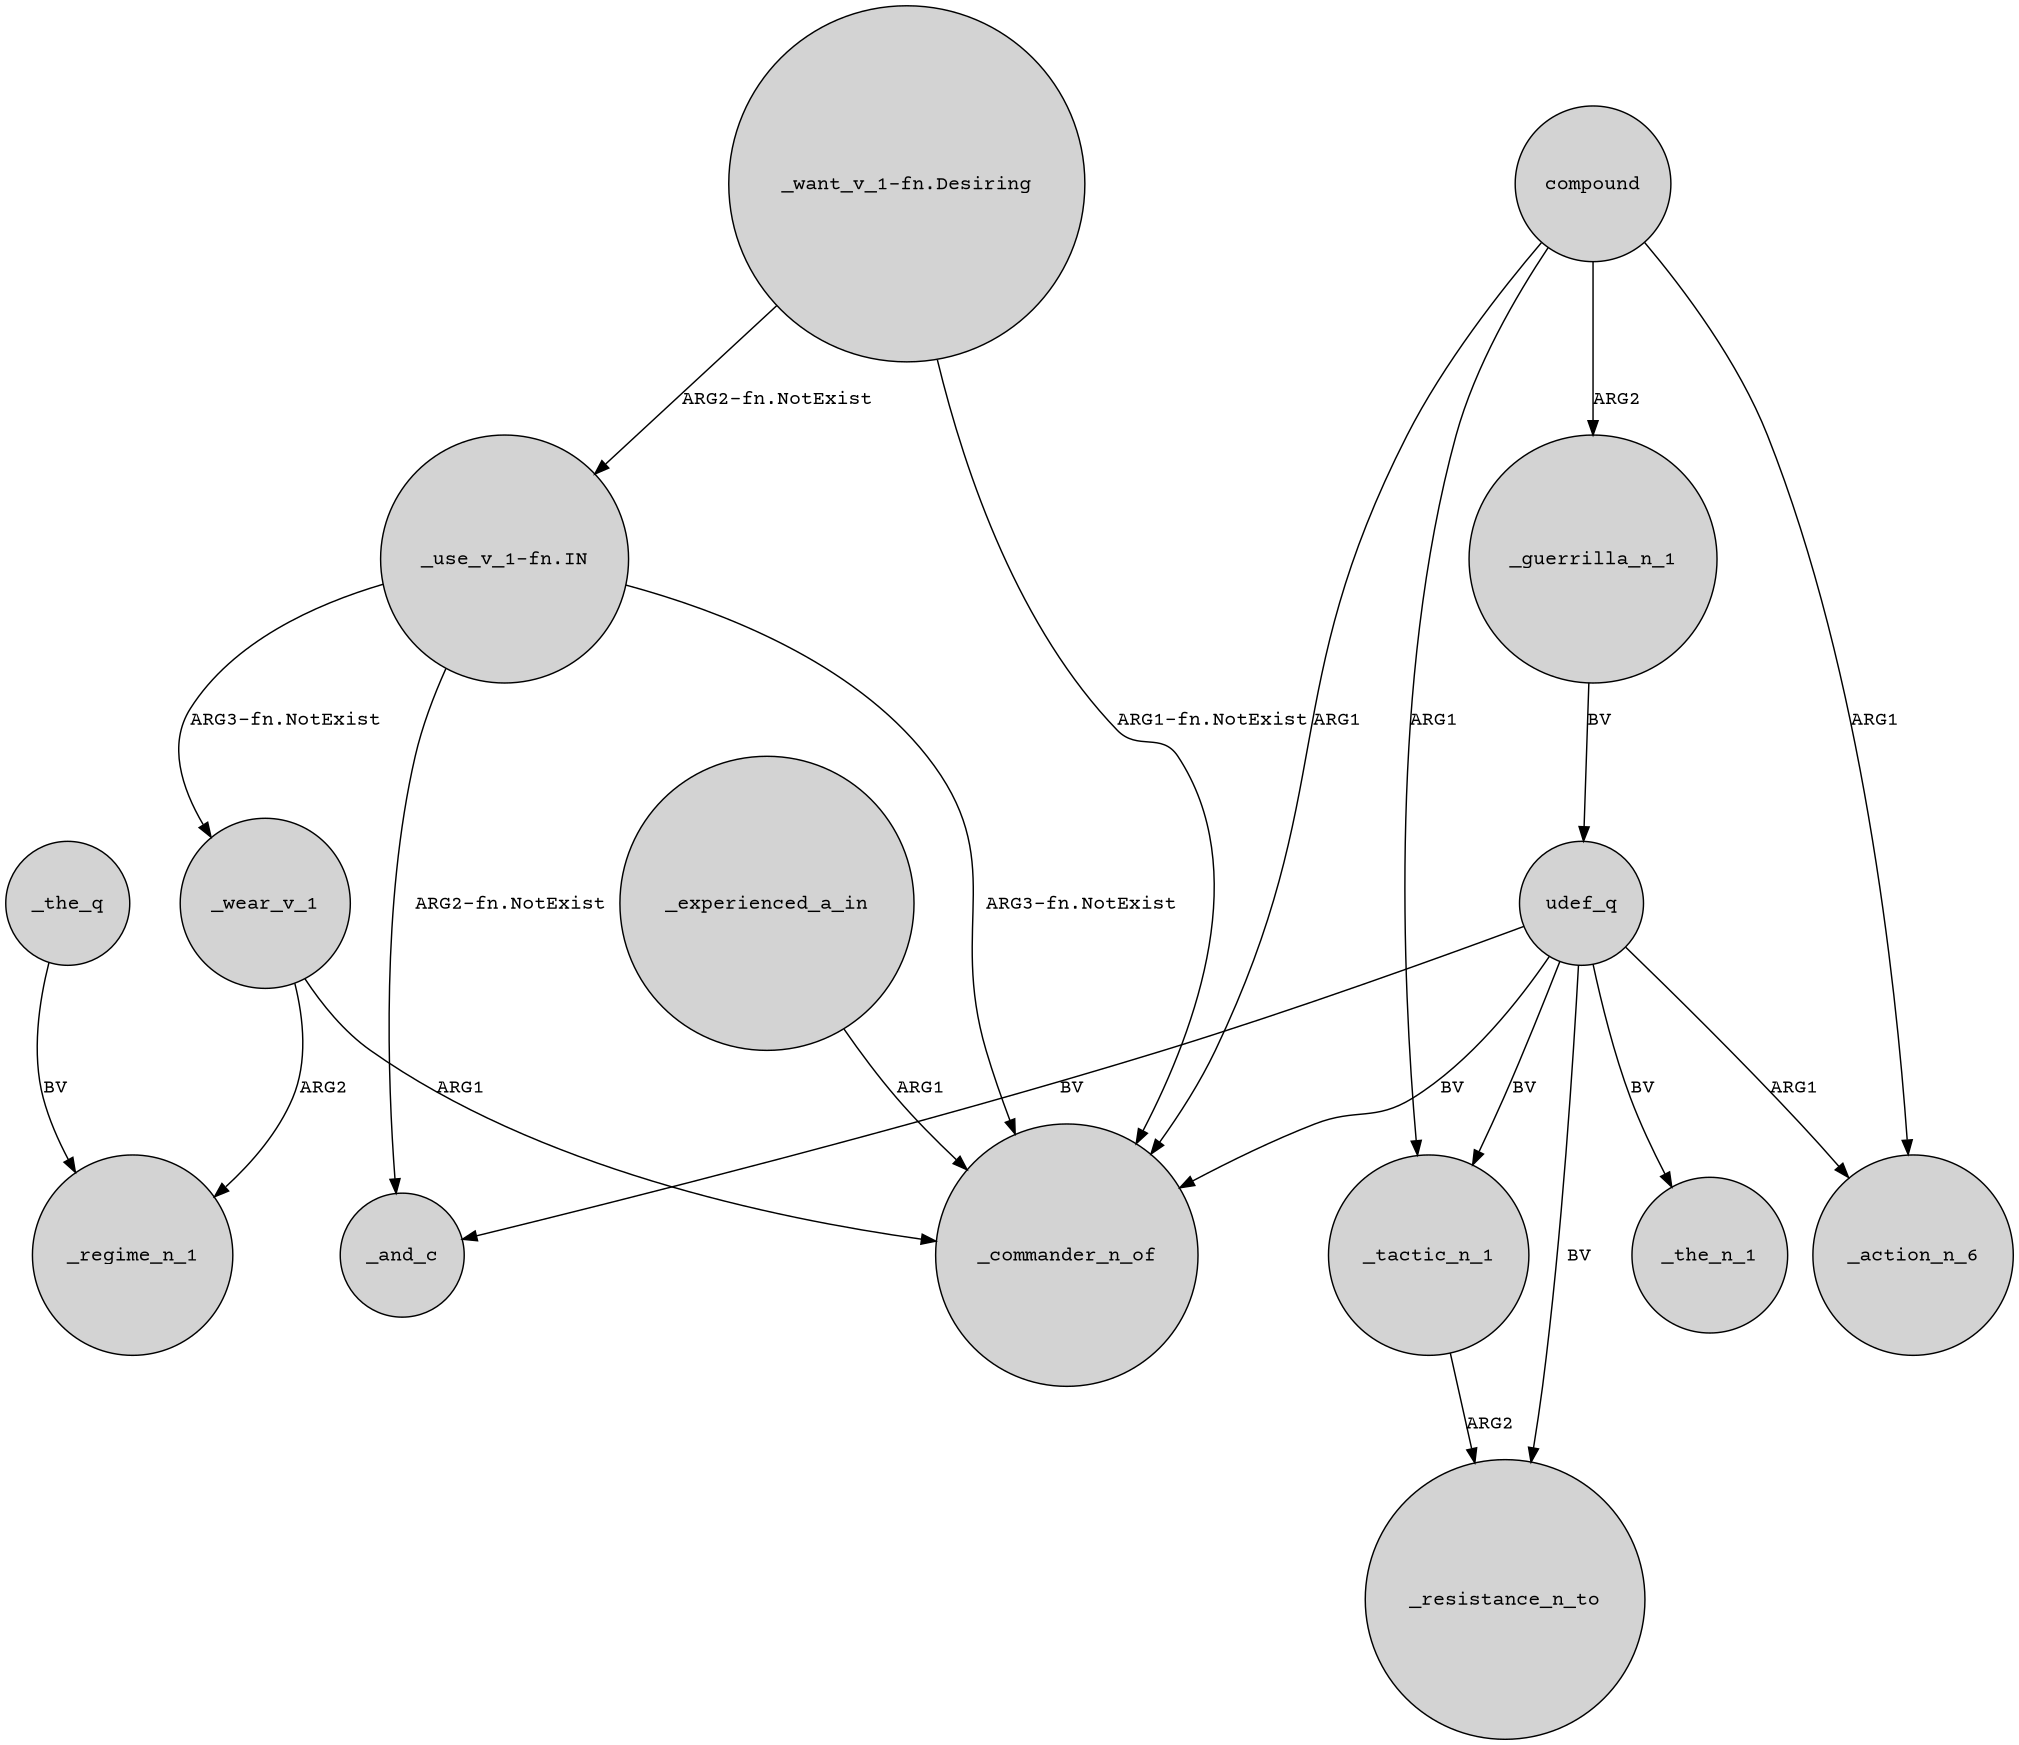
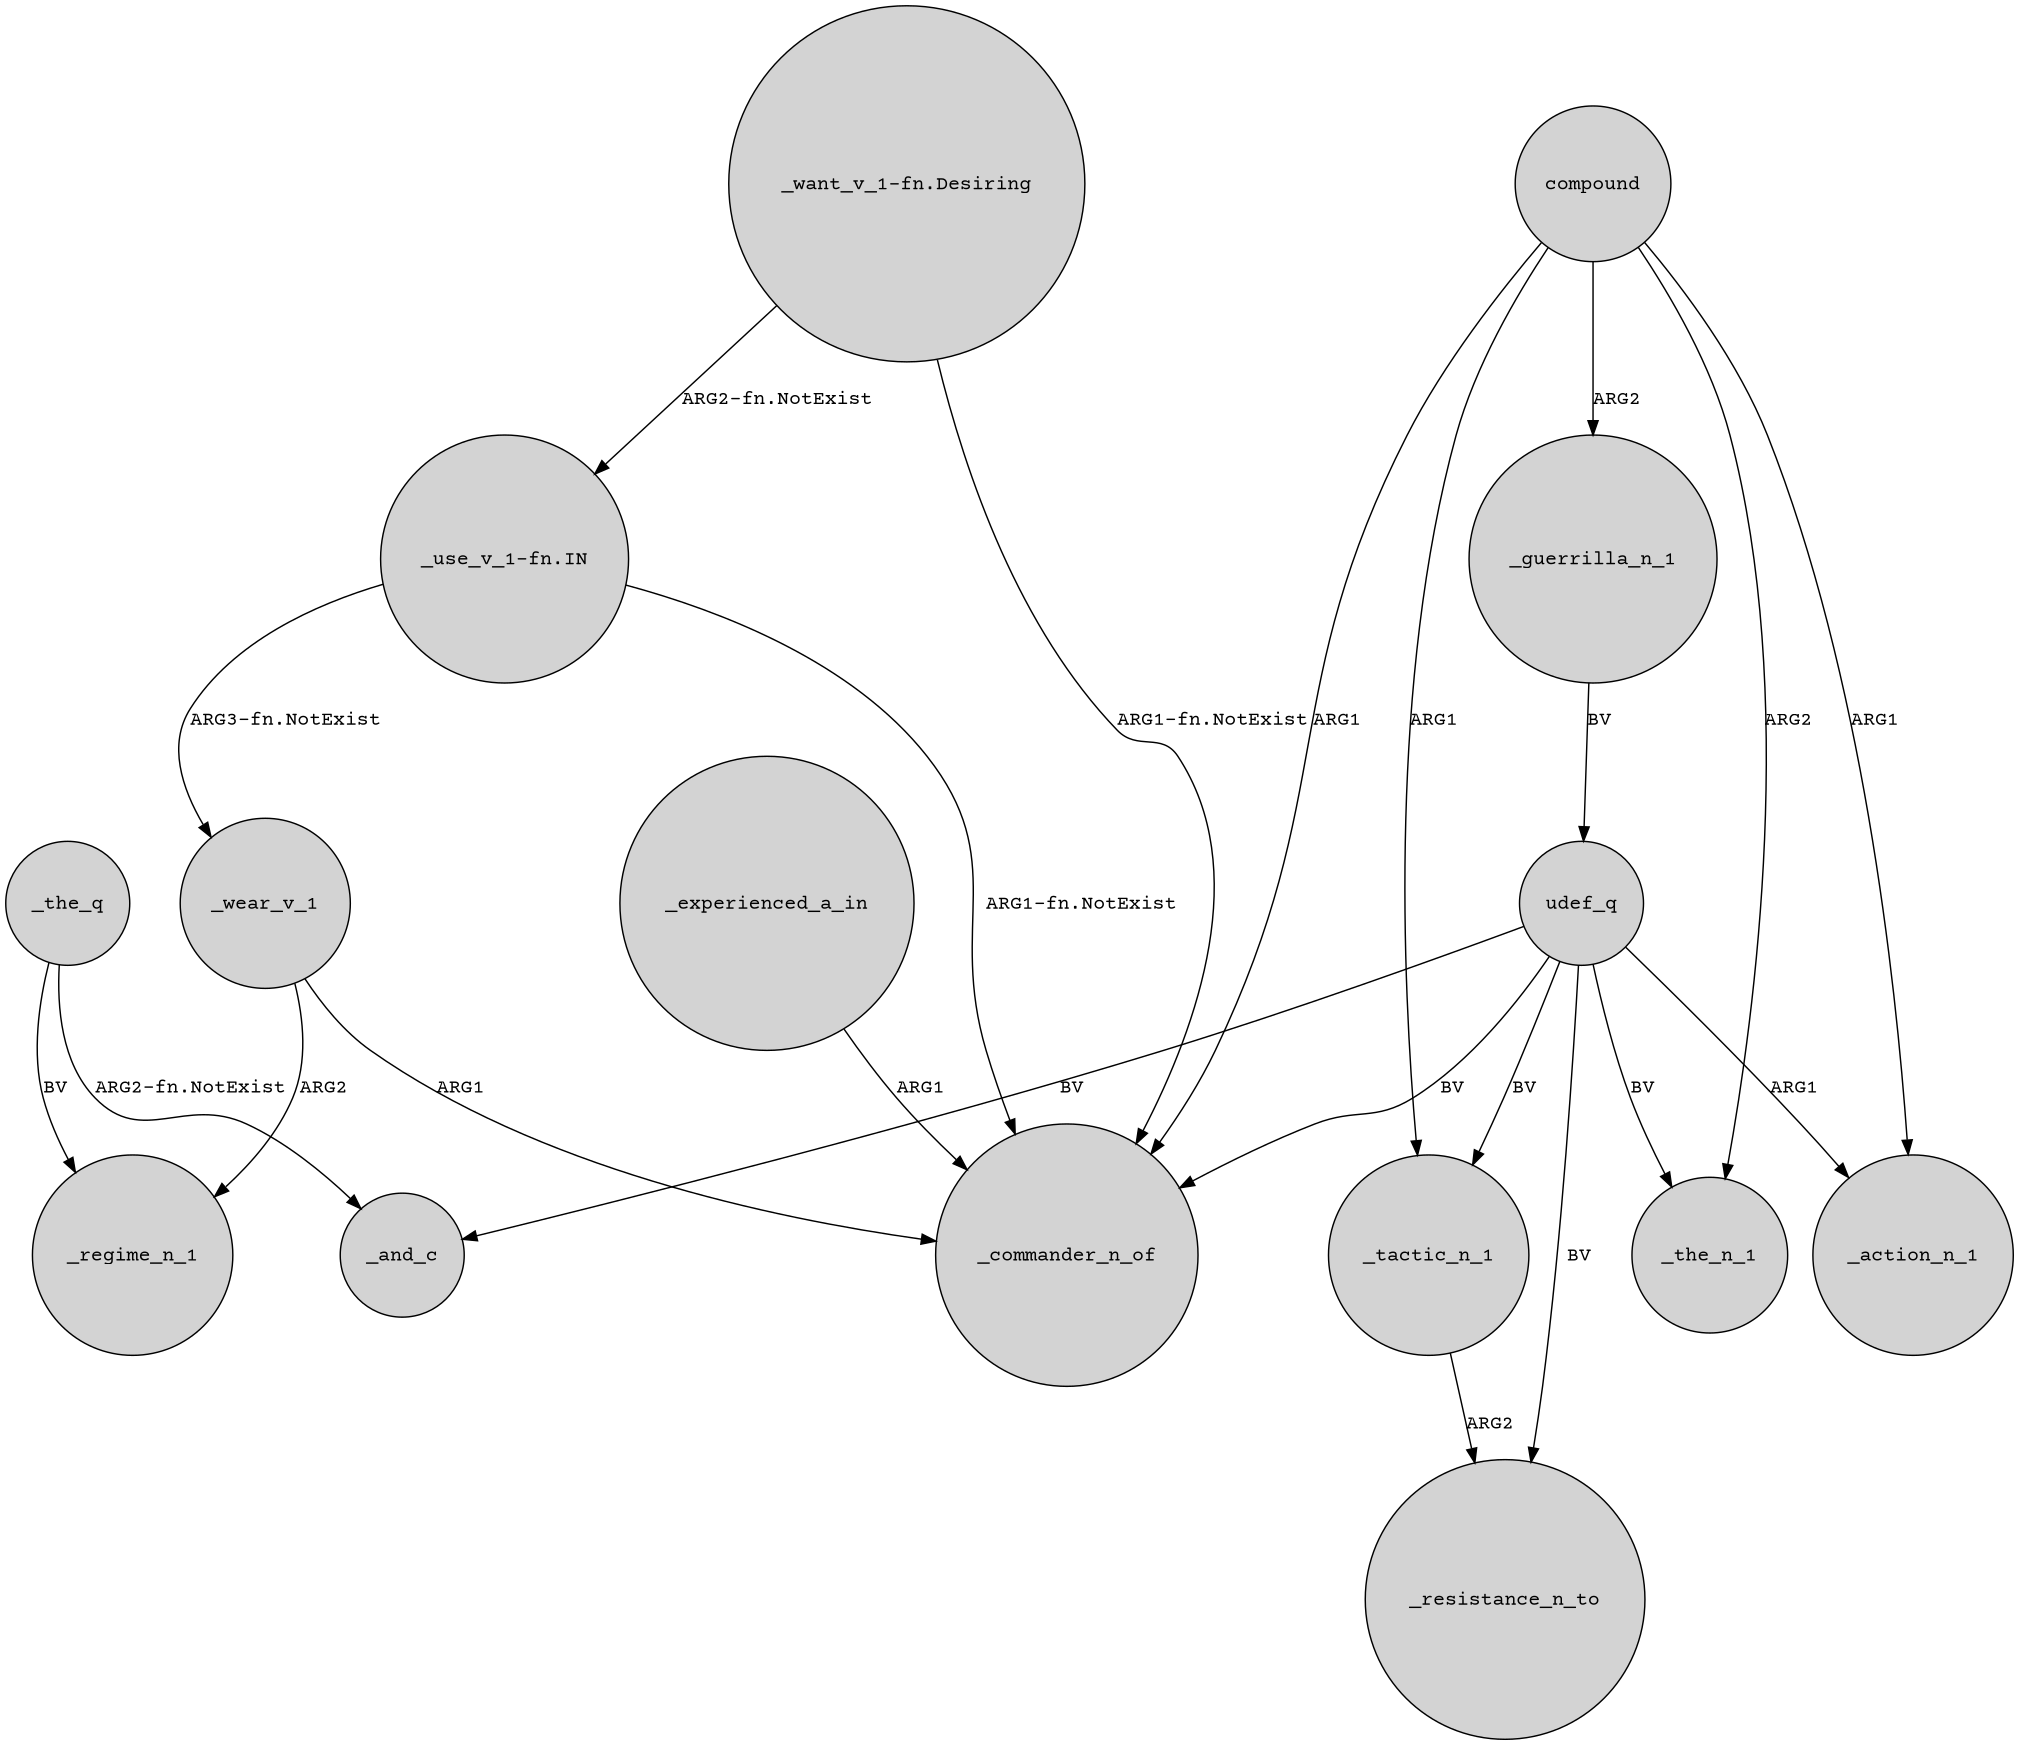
edge "compound" -> "_the_n_1": added, label "ARG2"
edge "_use_v_1-fn.IN" -> "_commander_n_of": label "ARG3-fn.NotExist" -> "ARG1-fn.NotExist"
edge "_use_v_1-fn.IN" -> "_and_c": now "_the_q" -> "_and_c"
node "_action_n_6": label "_action_n_6" -> "_action_n_1"
